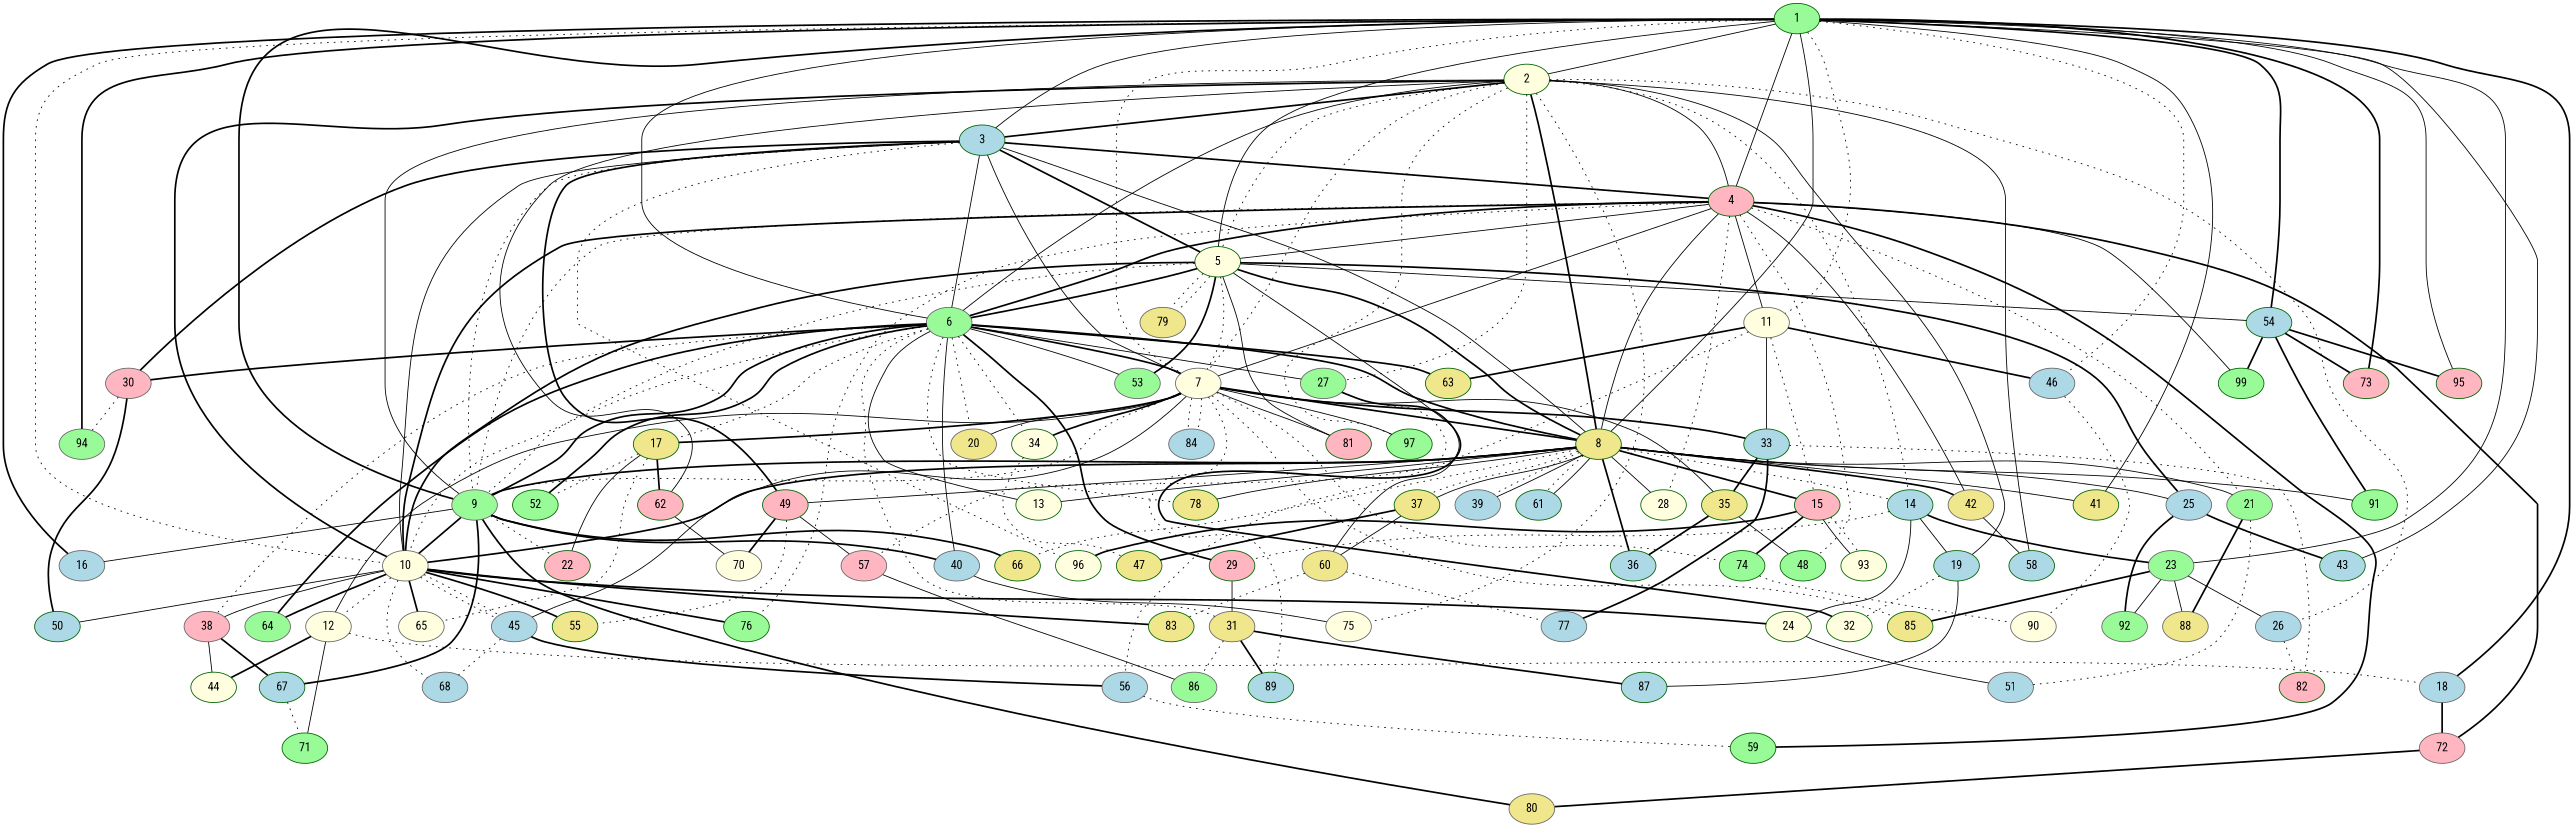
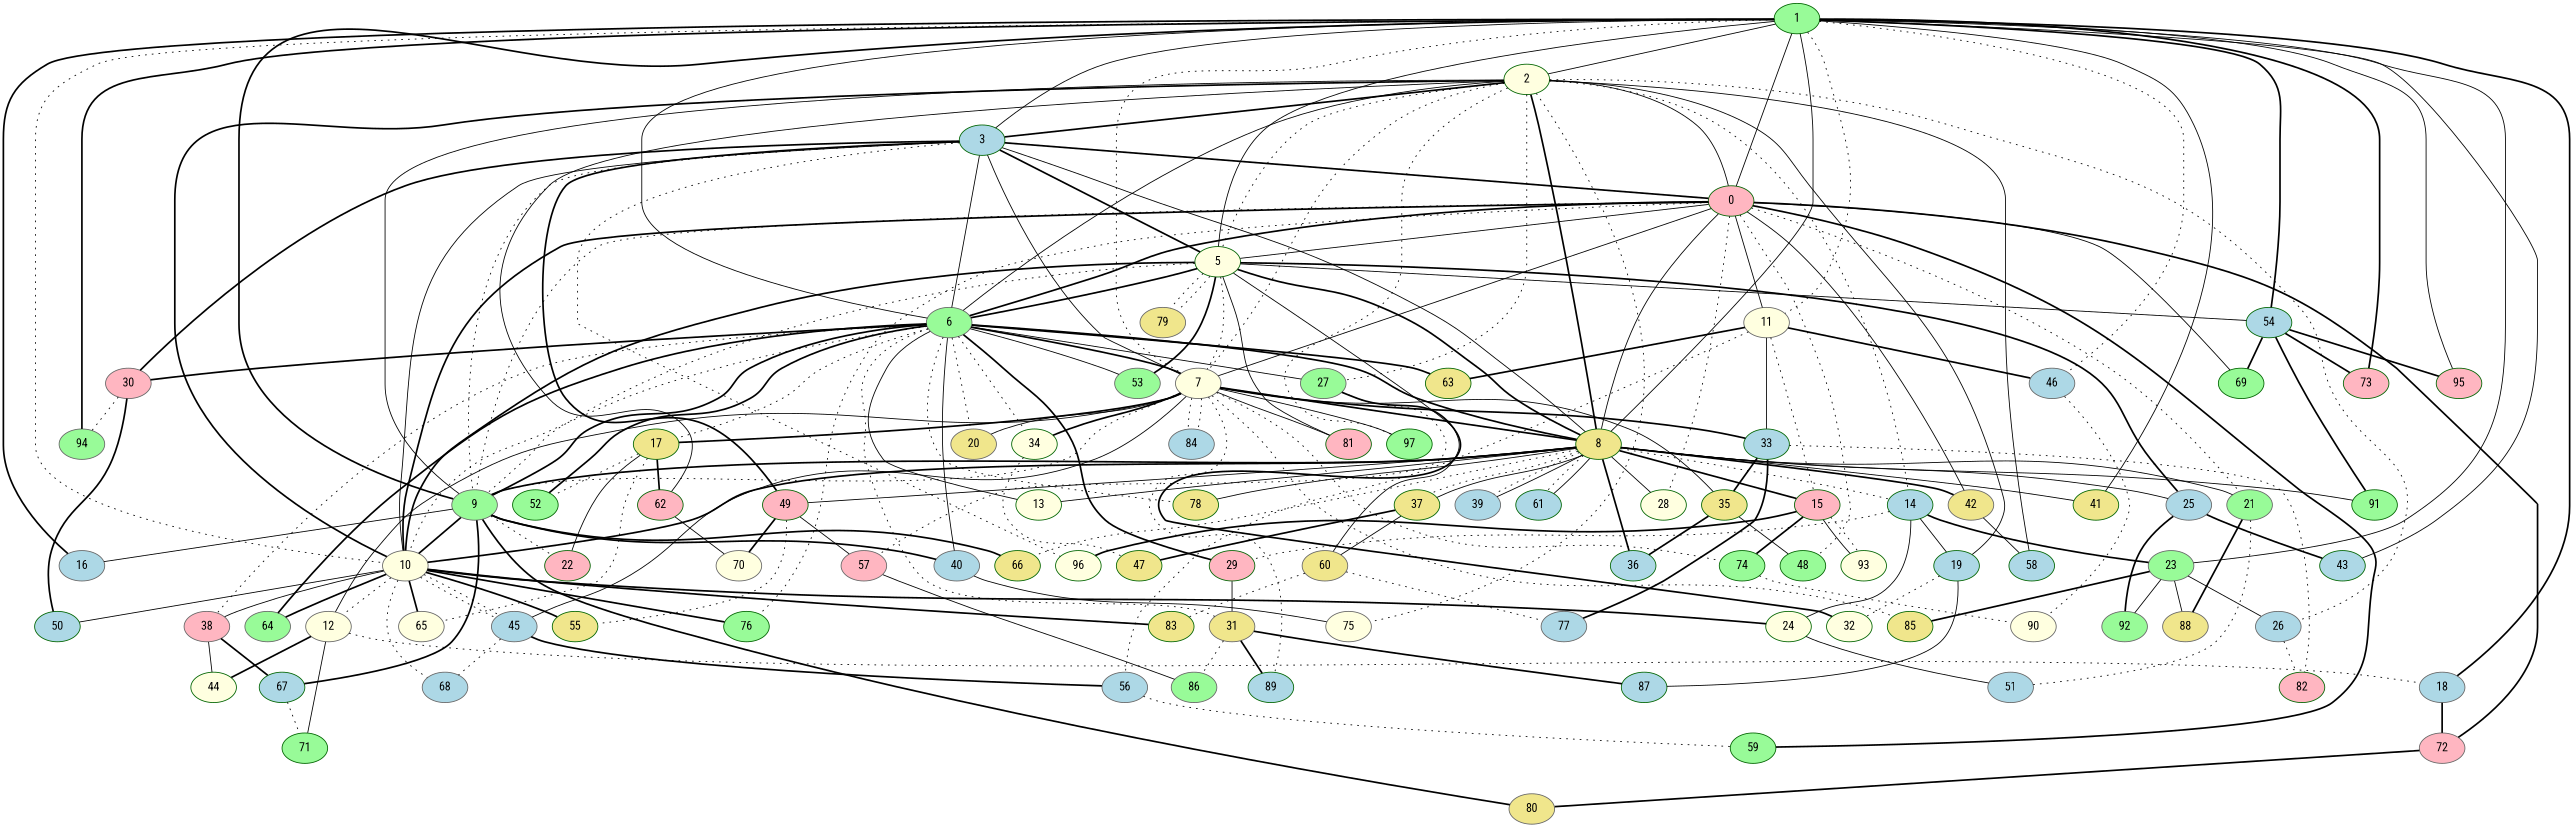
node "4": label "4" -> "0"
node "99": label "99" -> "69"
